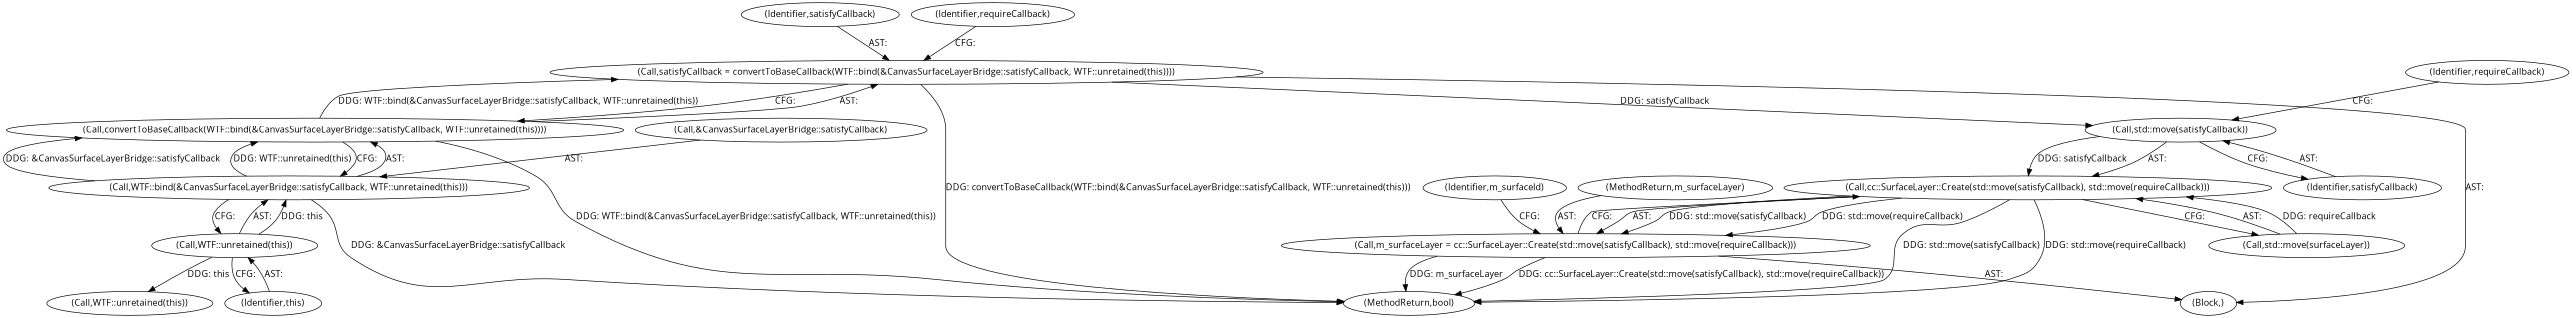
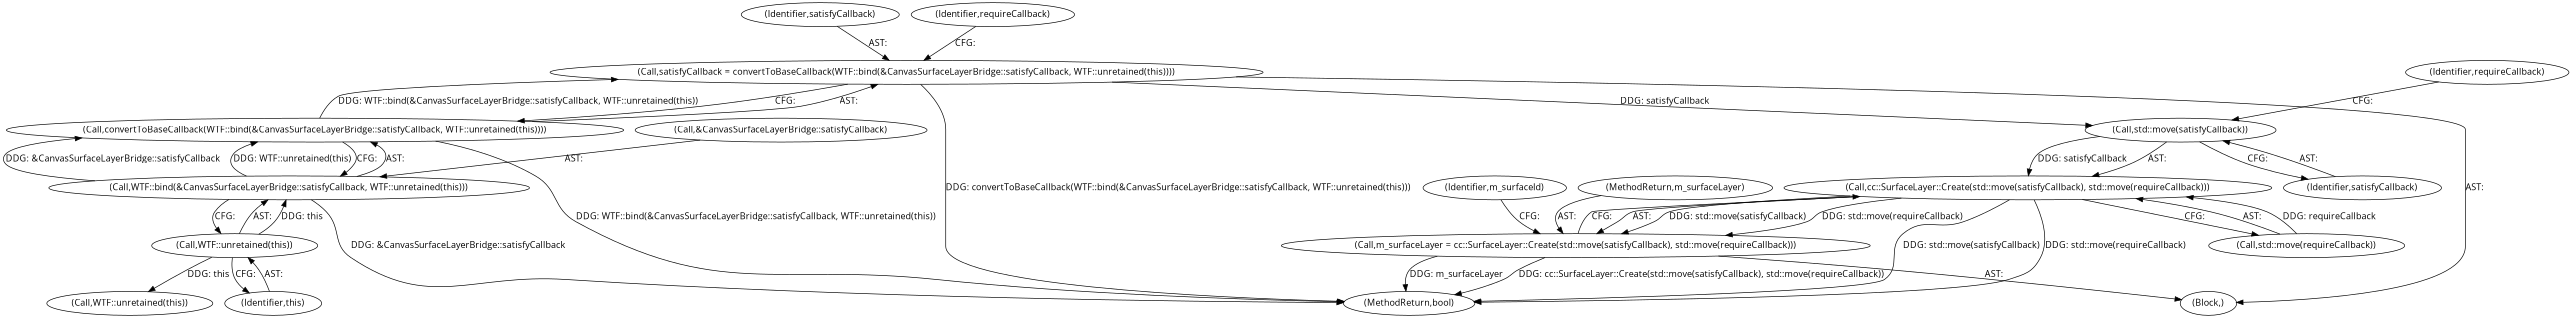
node "(Call,std::move(surfaceLayer))": label "(Call,std::move(surfaceLayer))" -> "(Call,std::move(requireCallback))"
